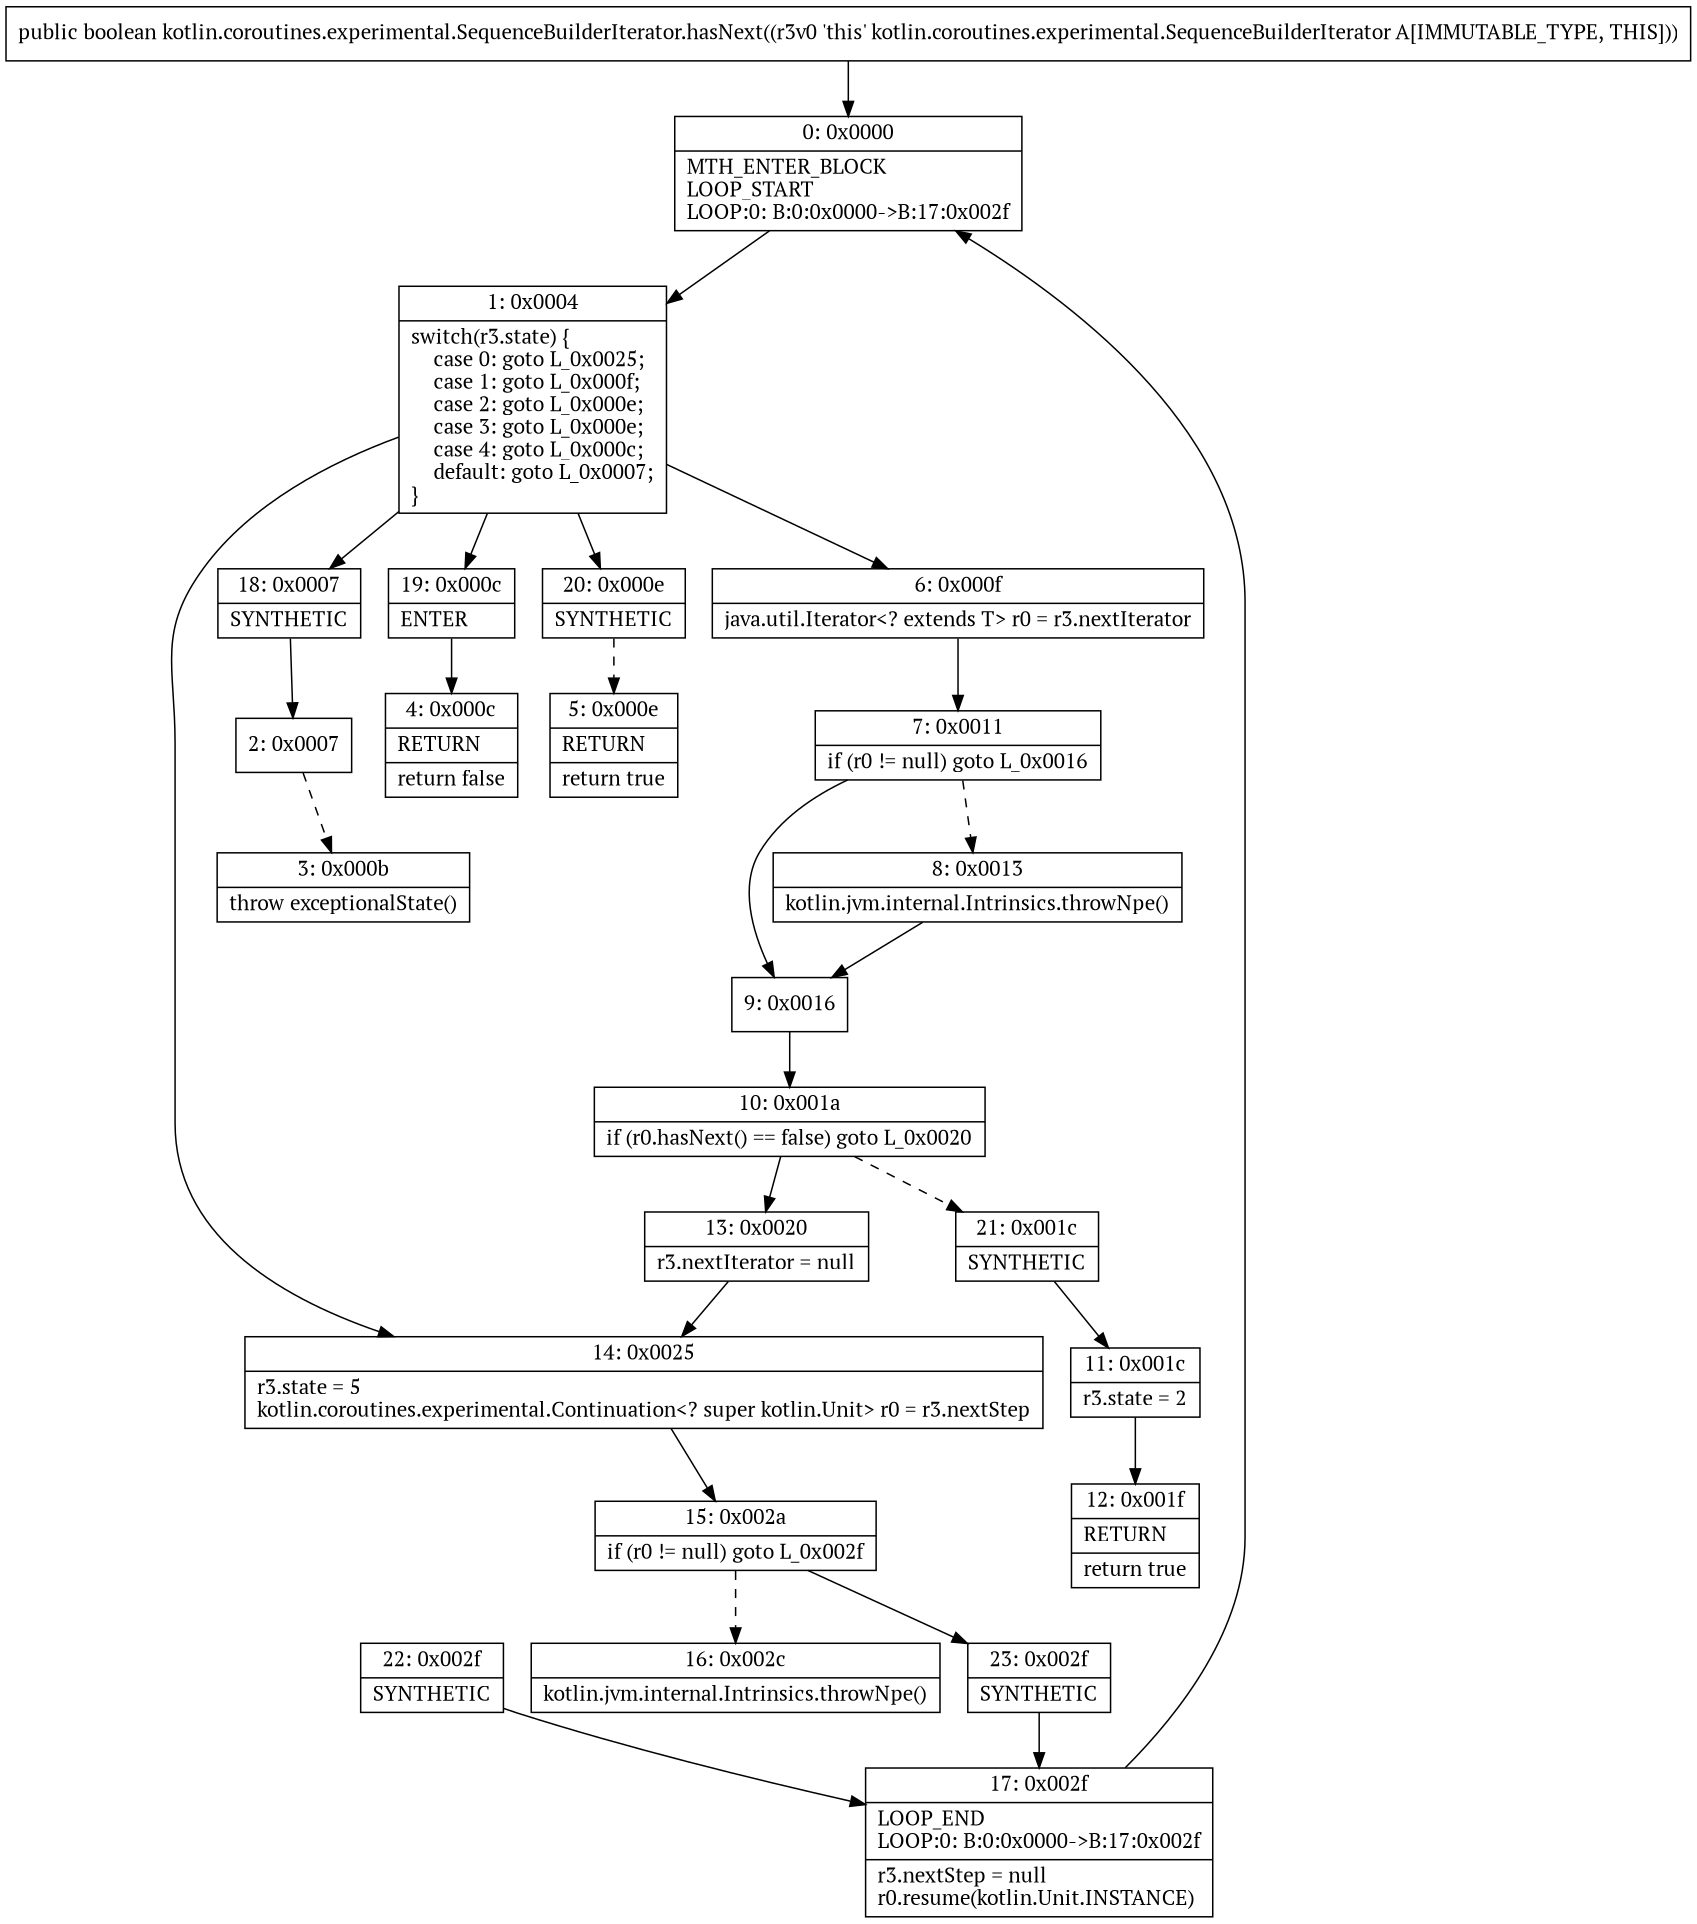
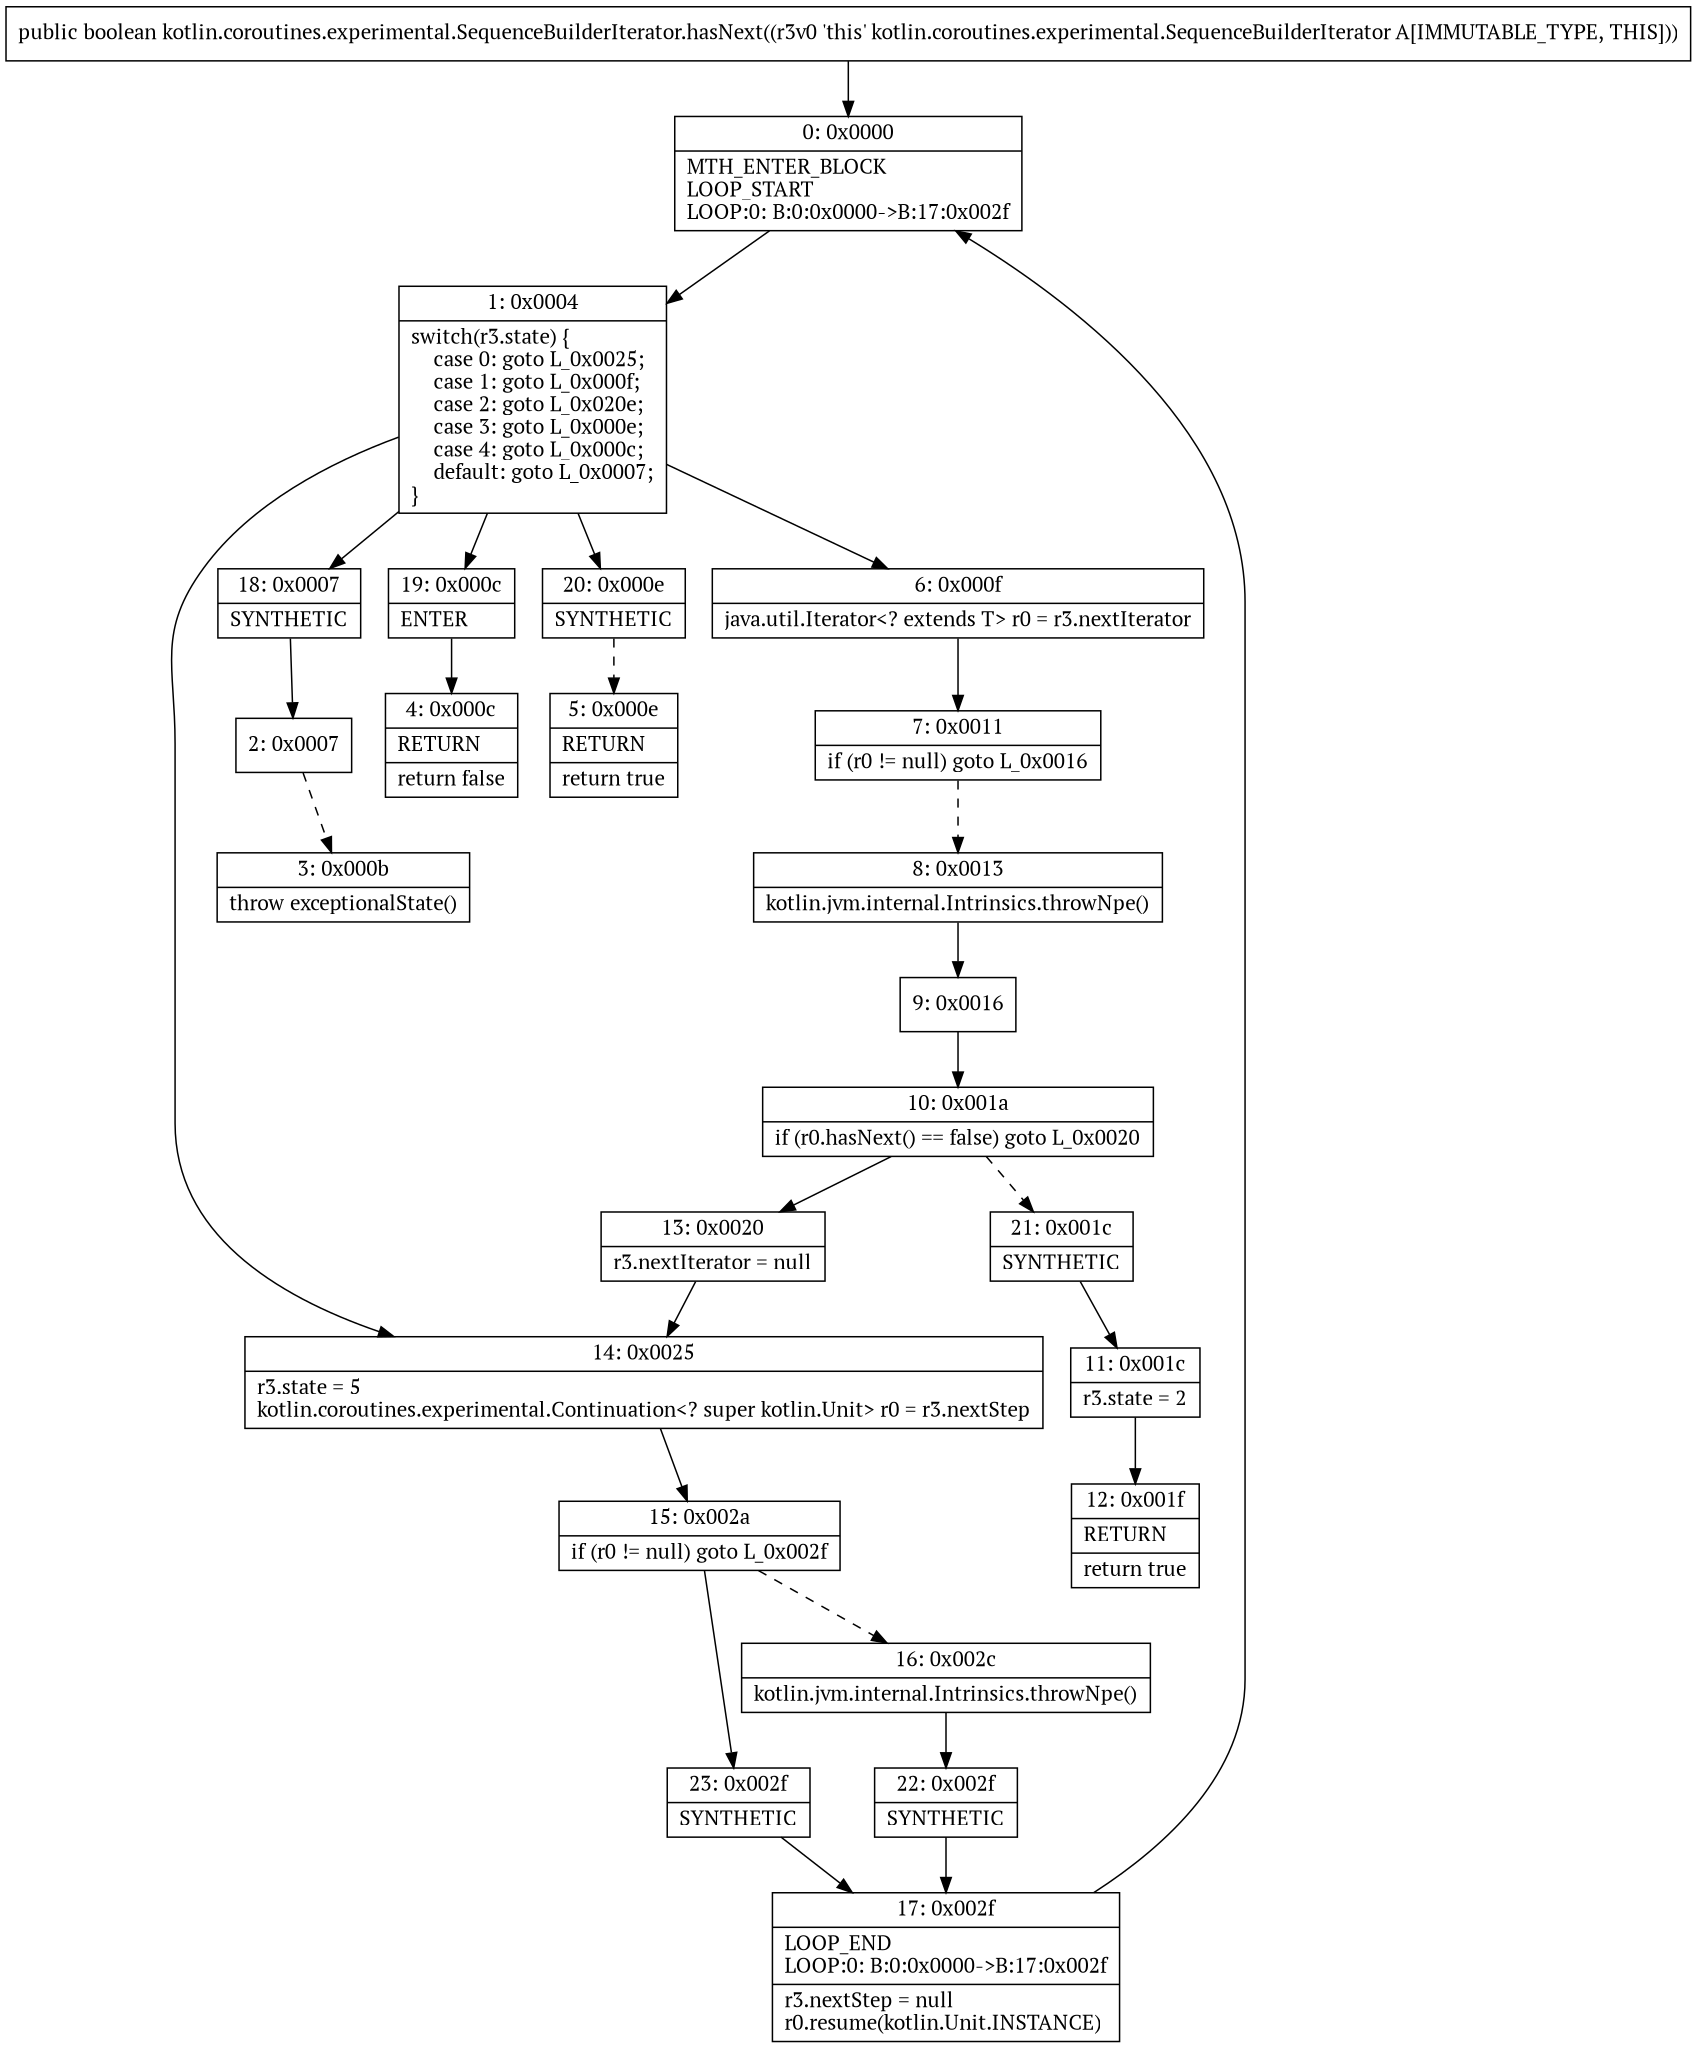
node "1: 0x0004": text "case 2: goto L_0x000e;" -> "case 2: goto L_0x020e;"
edge "7: 0x0011" -> "9: 0x0016": removed
edge "16: 0x002c" -> "22: 0x002f": added
